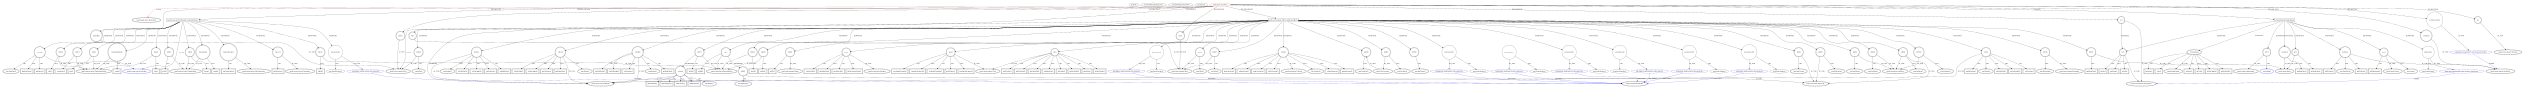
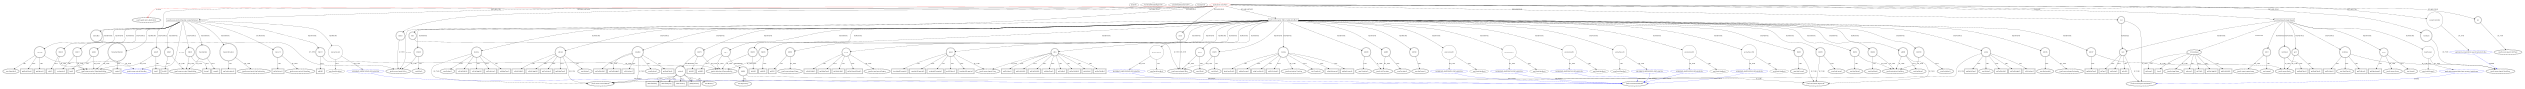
edge "javafx.scene.layout.HBox createLateralBar()" -> "javafx.scene.control.Button": now "javafx.scene.layout.HBox createLateralBar()" -> "anonymous55"
edge "javafx.util.Duration" -> "VAR89": reversed
node "new Image()": color blue -> black
